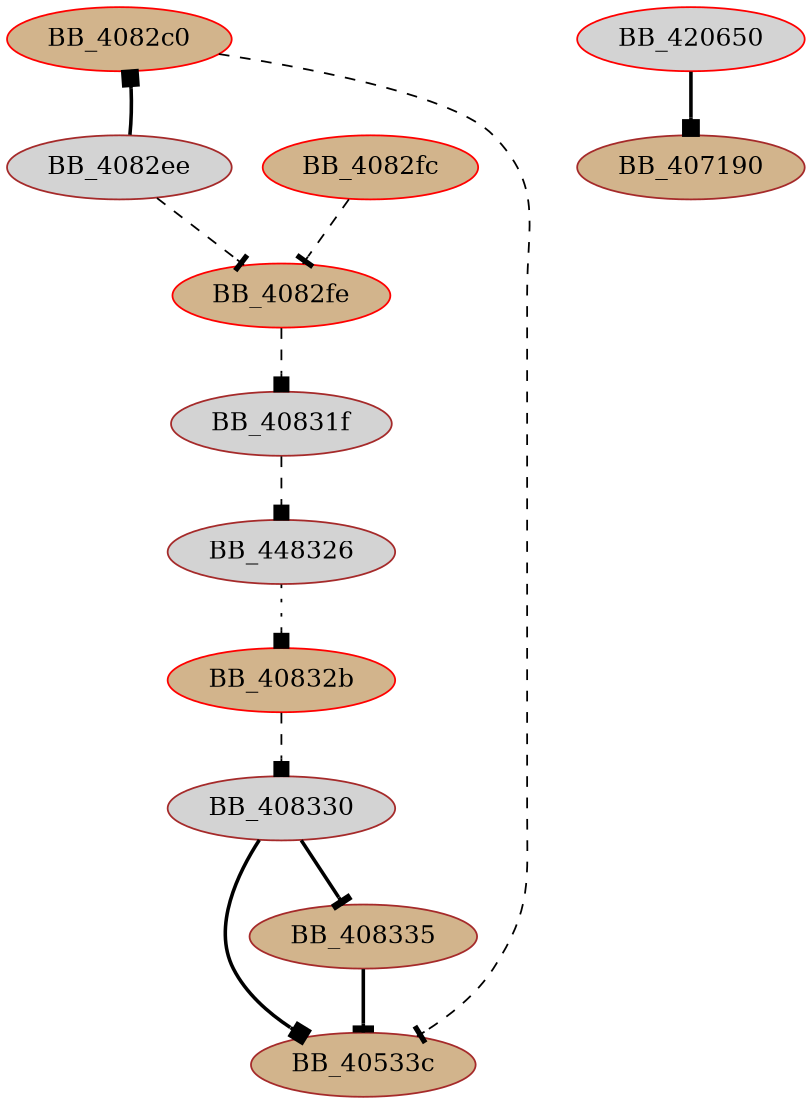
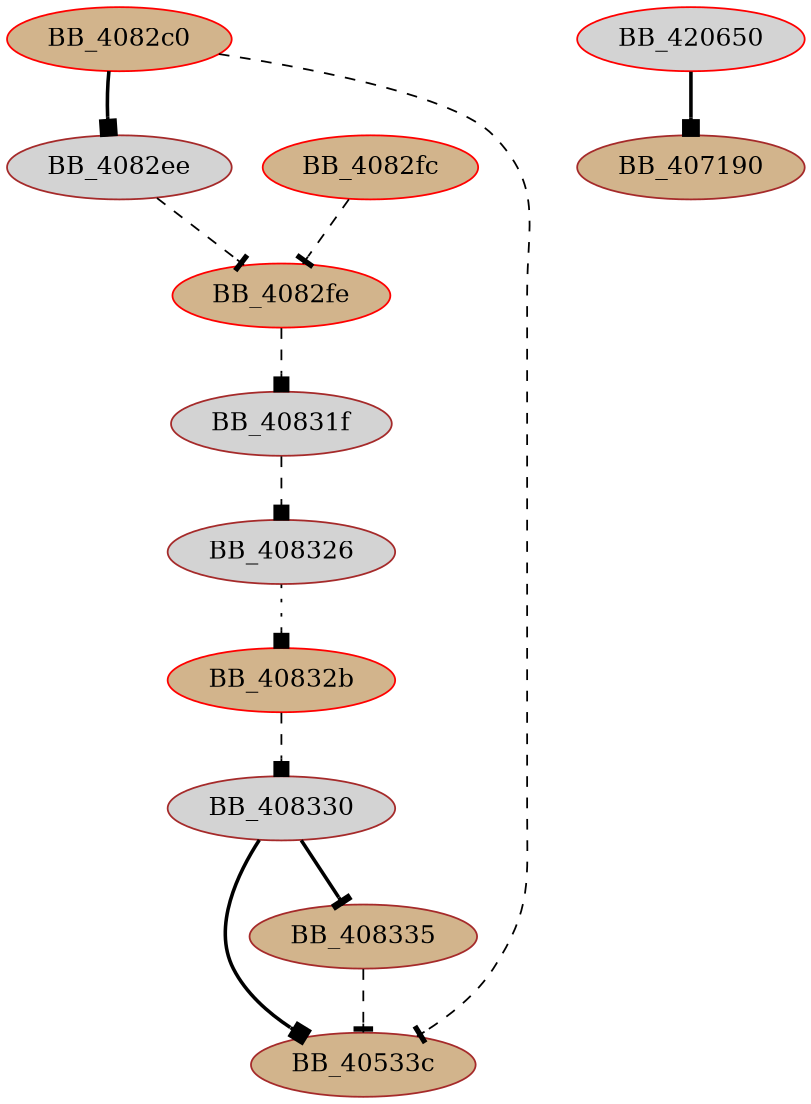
edge "BB_4082ee" -> "BB_4082c0": reversed
node "BB_448326": label "BB_448326" -> "BB_408326"
edge "BB_408335" -> "BB_40533c": style bold -> dashed
